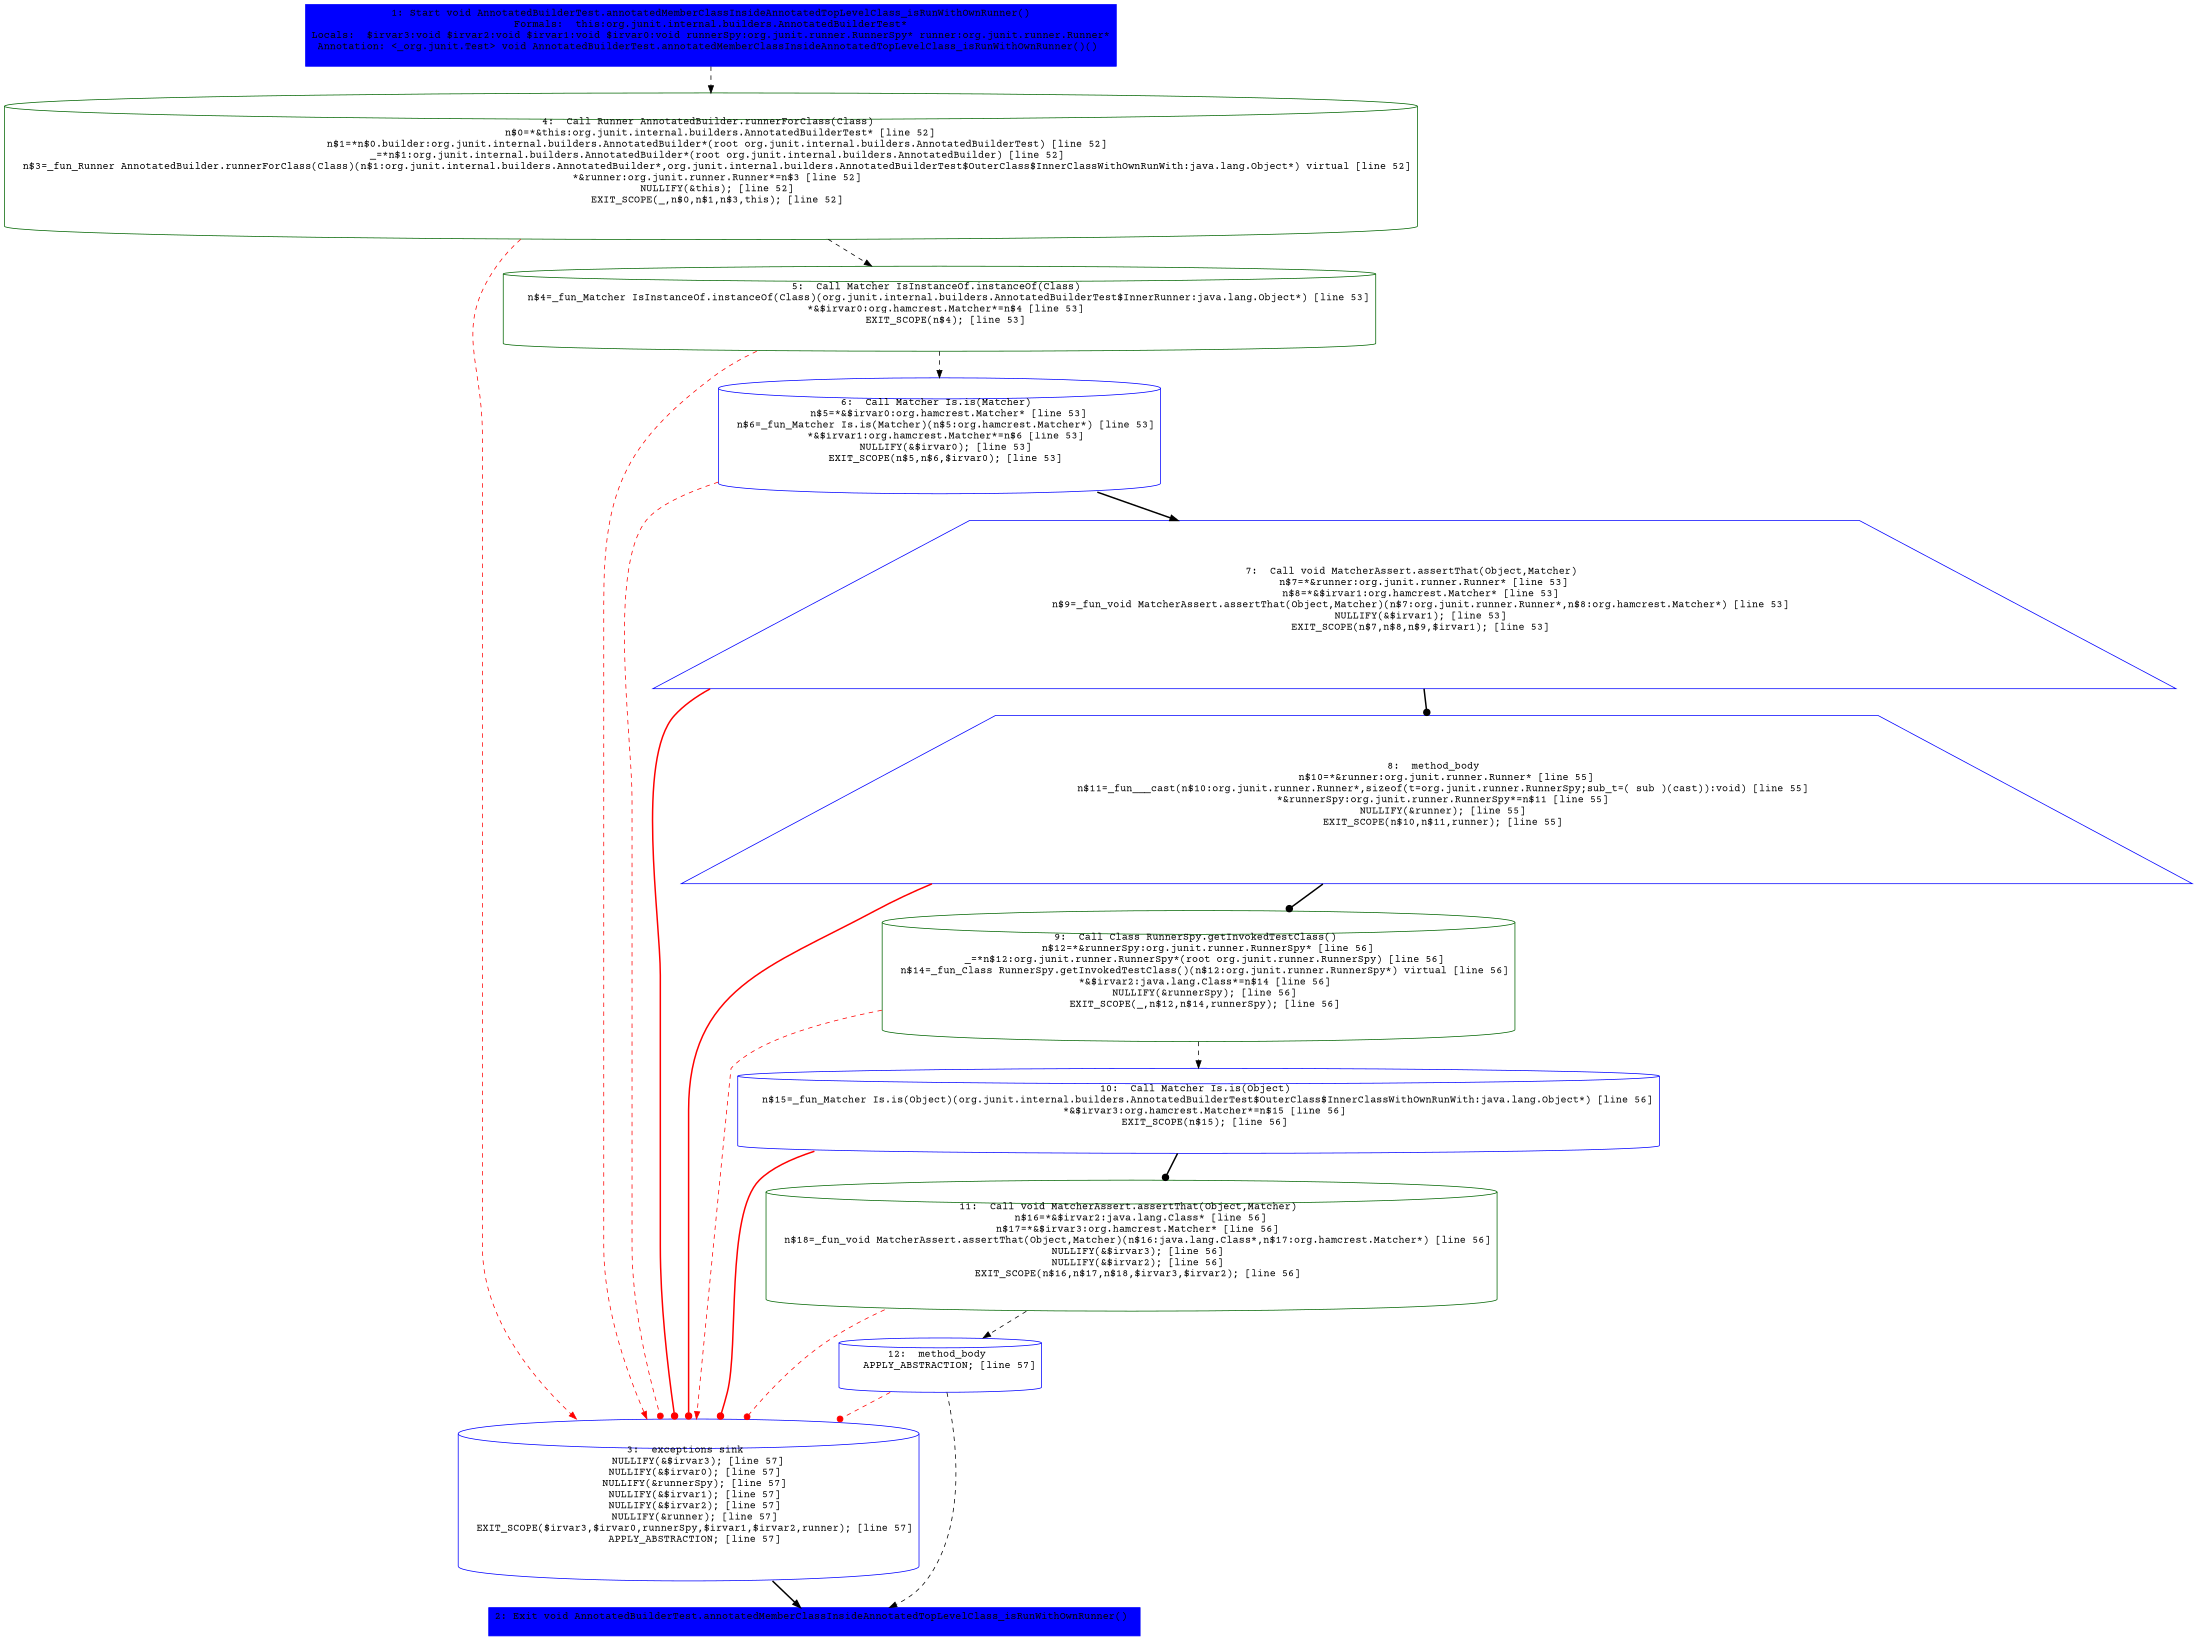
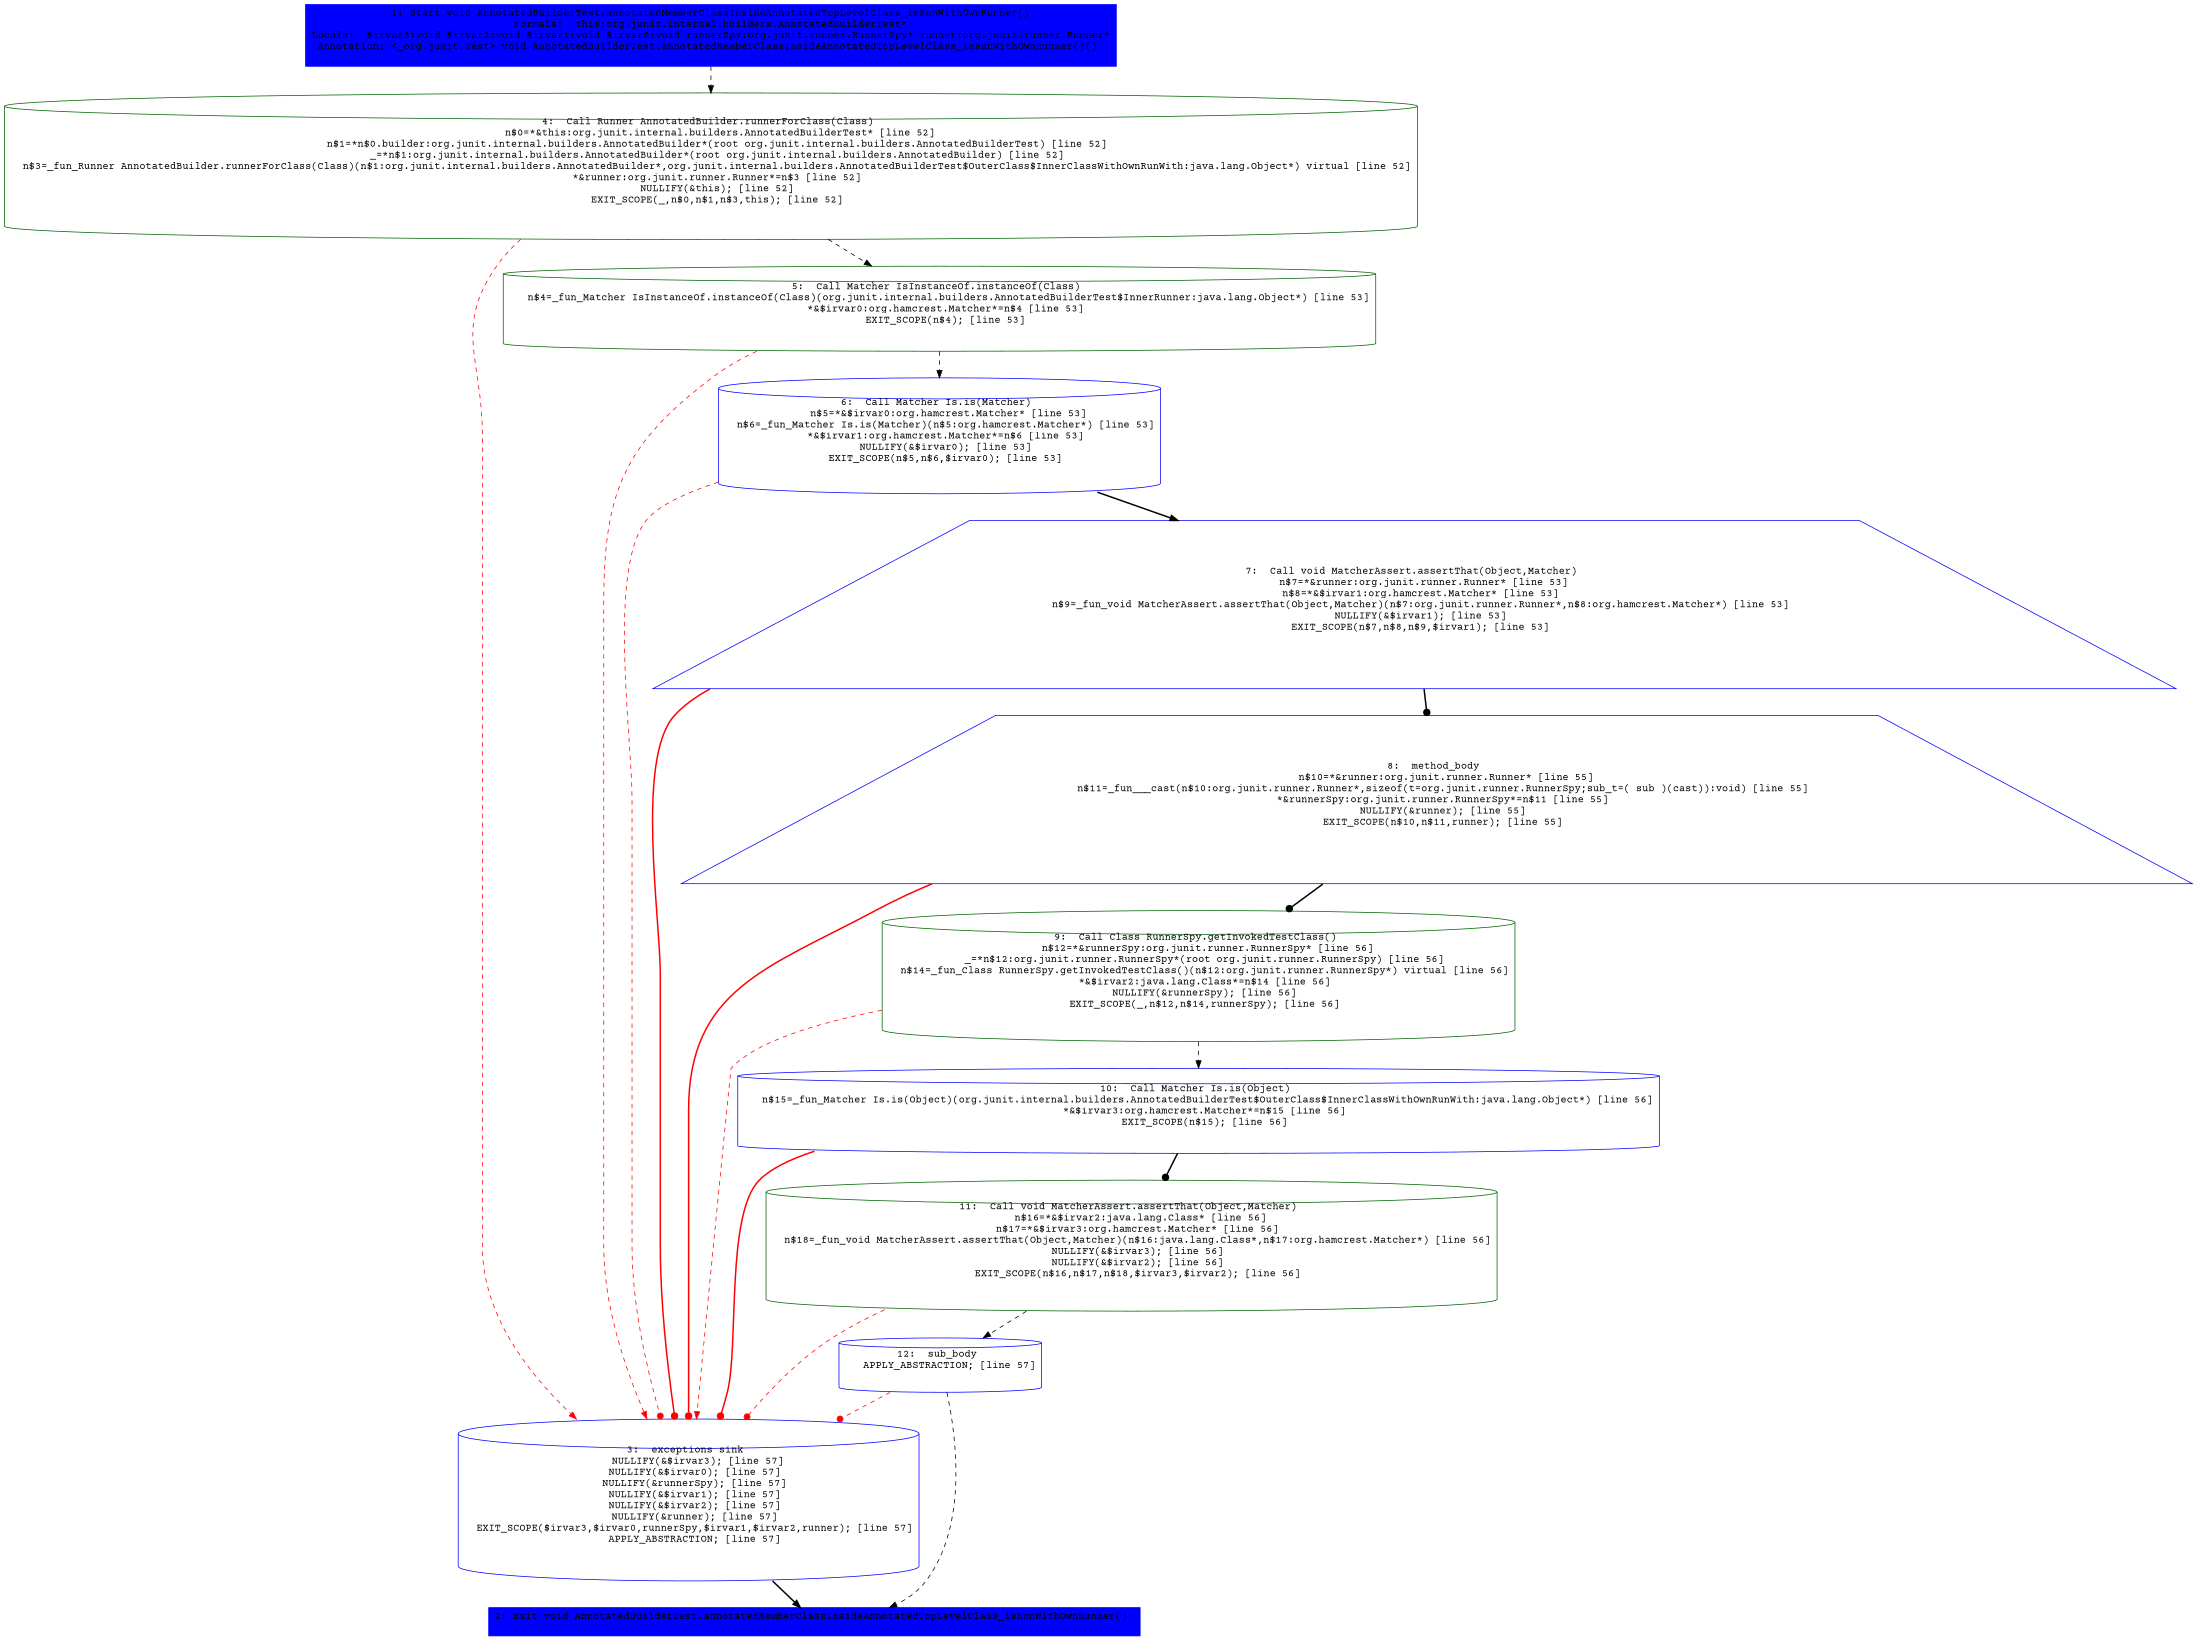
node "12:  method_body APPLY_ABSTRACTION; [line 57]": label "12:  method_body APPLY_ABSTRACTION; [line 57]" -> "12:  sub_body APPLY_ABSTRACTION; [line 57]"
